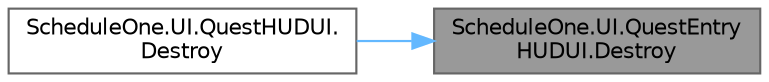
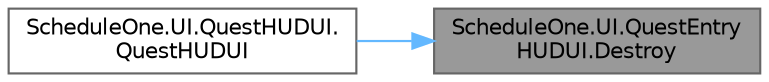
node "ScheduleOne.UI.QuestHUDUI. Destroy": label "ScheduleOne.UI.QuestHUDUI. Destroy" -> "ScheduleOne.UI.QuestHUDUI. QuestHUDUI"
